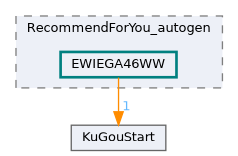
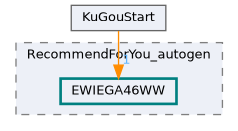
edge "EWIEGA46WW" -> "KuGouStart": reversed
